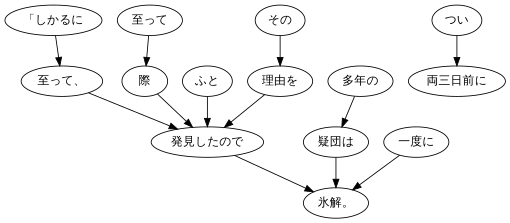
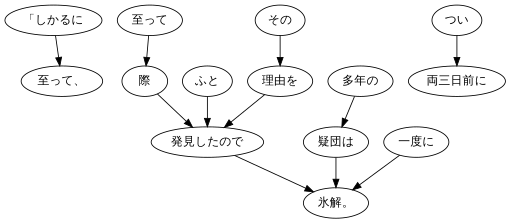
edge "至って、" -> "発見したので": removed
